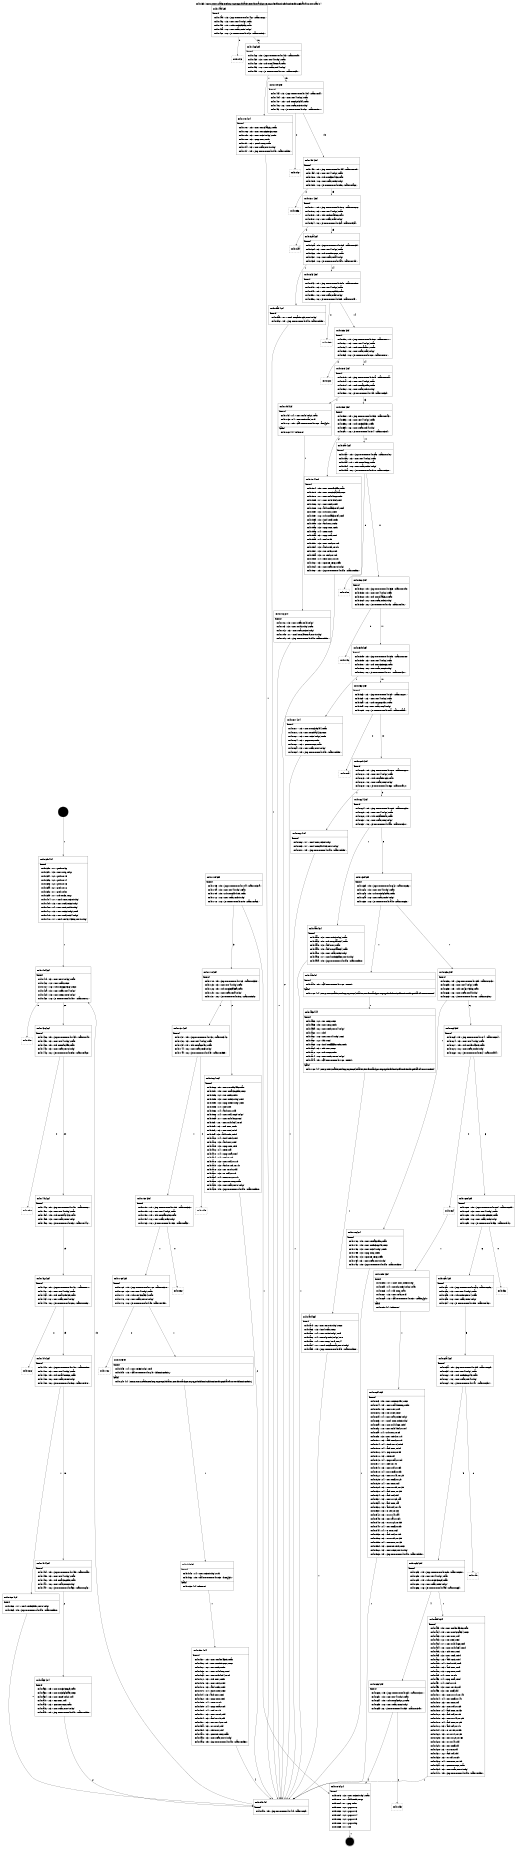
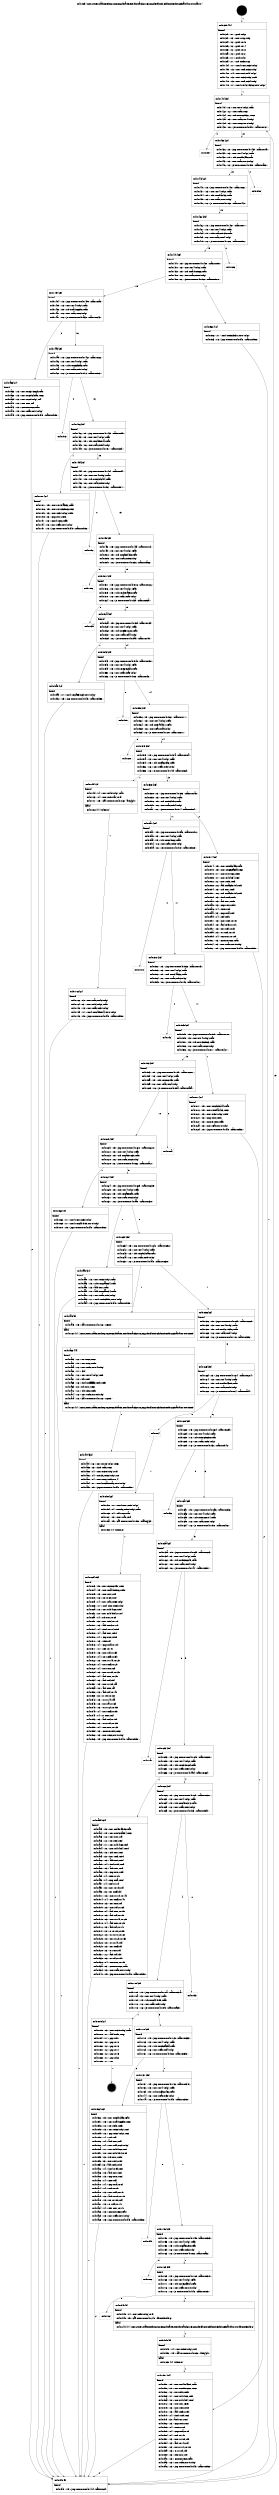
edge "0x401494 [25]" -> "0x4014ad [25]": added, label "16"
edge "0x401974 [88]" -> "0x401f48 [5]": now "0x401974 [88]" -> "0x401b57 [84]"
node "0x40178c [27]": removed
edge "0x4016ec [25]" -> "0x401e75 [21]": now "0x4016ec [25]" -> "0x401705 [25]"
